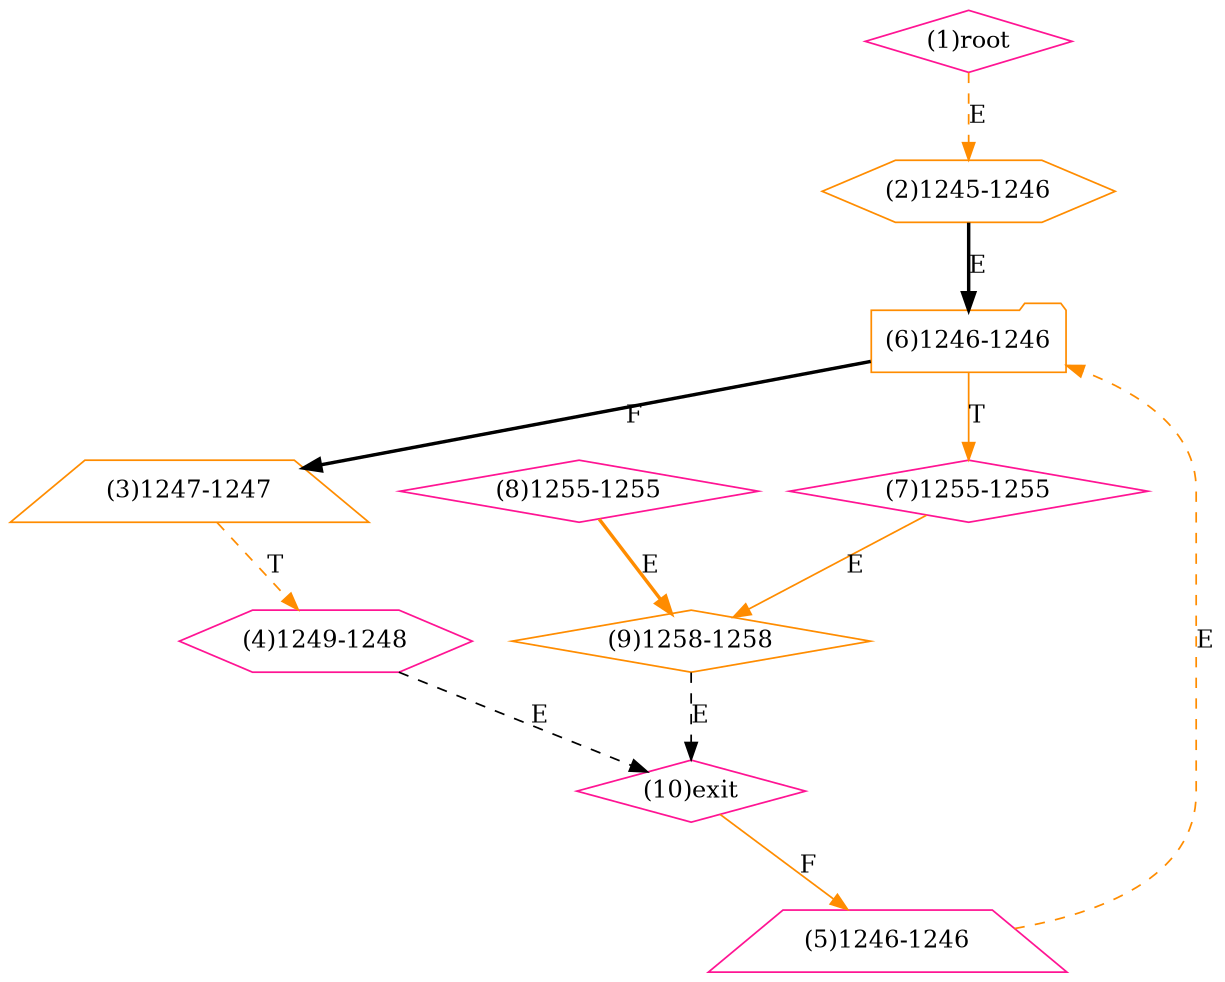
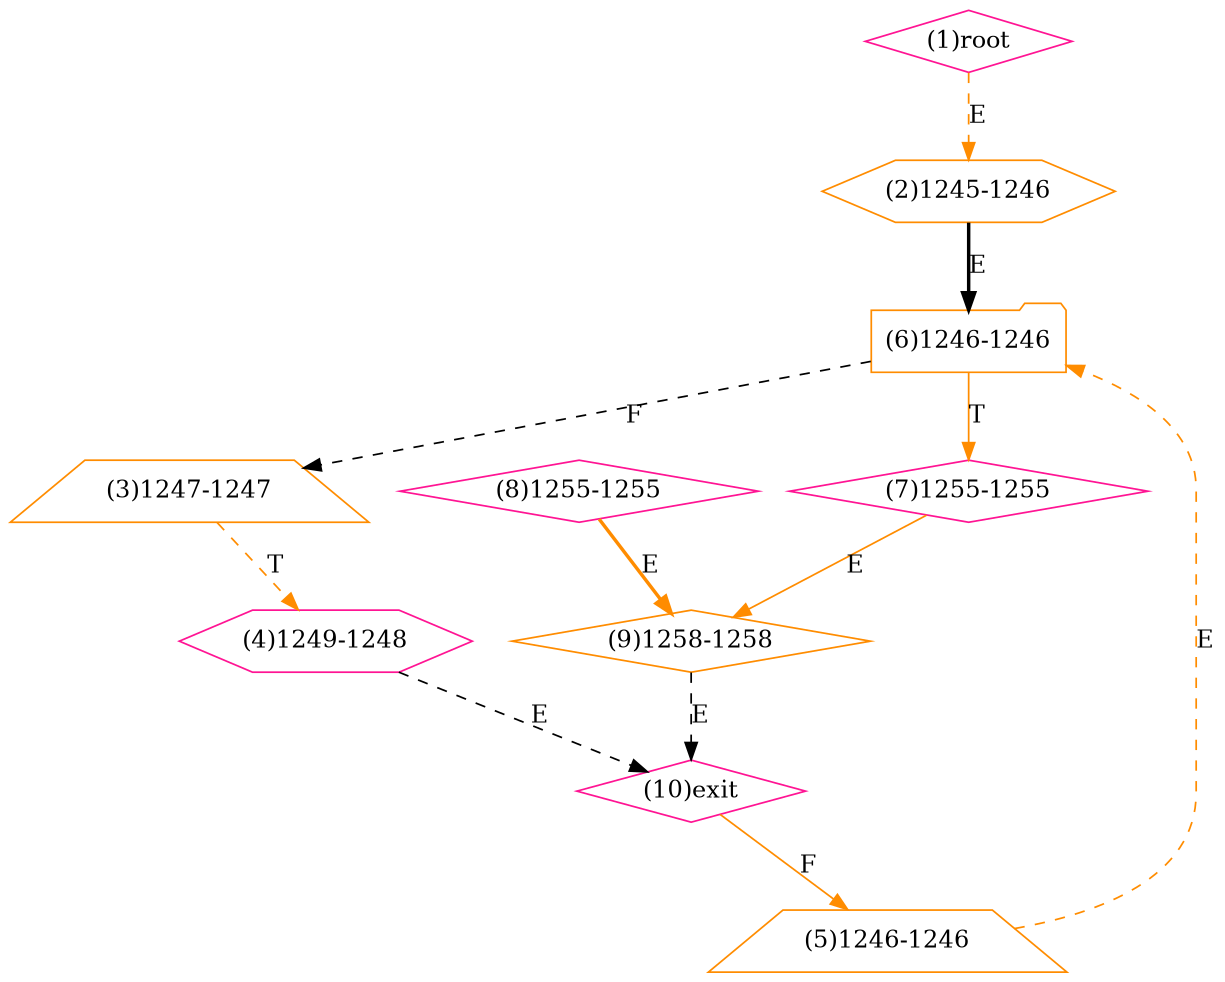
edge "(6)1246-1246" -> "(3)1247-1247": style bold -> dashed
node "(5)1246-1246": color deeppink -> darkorange
